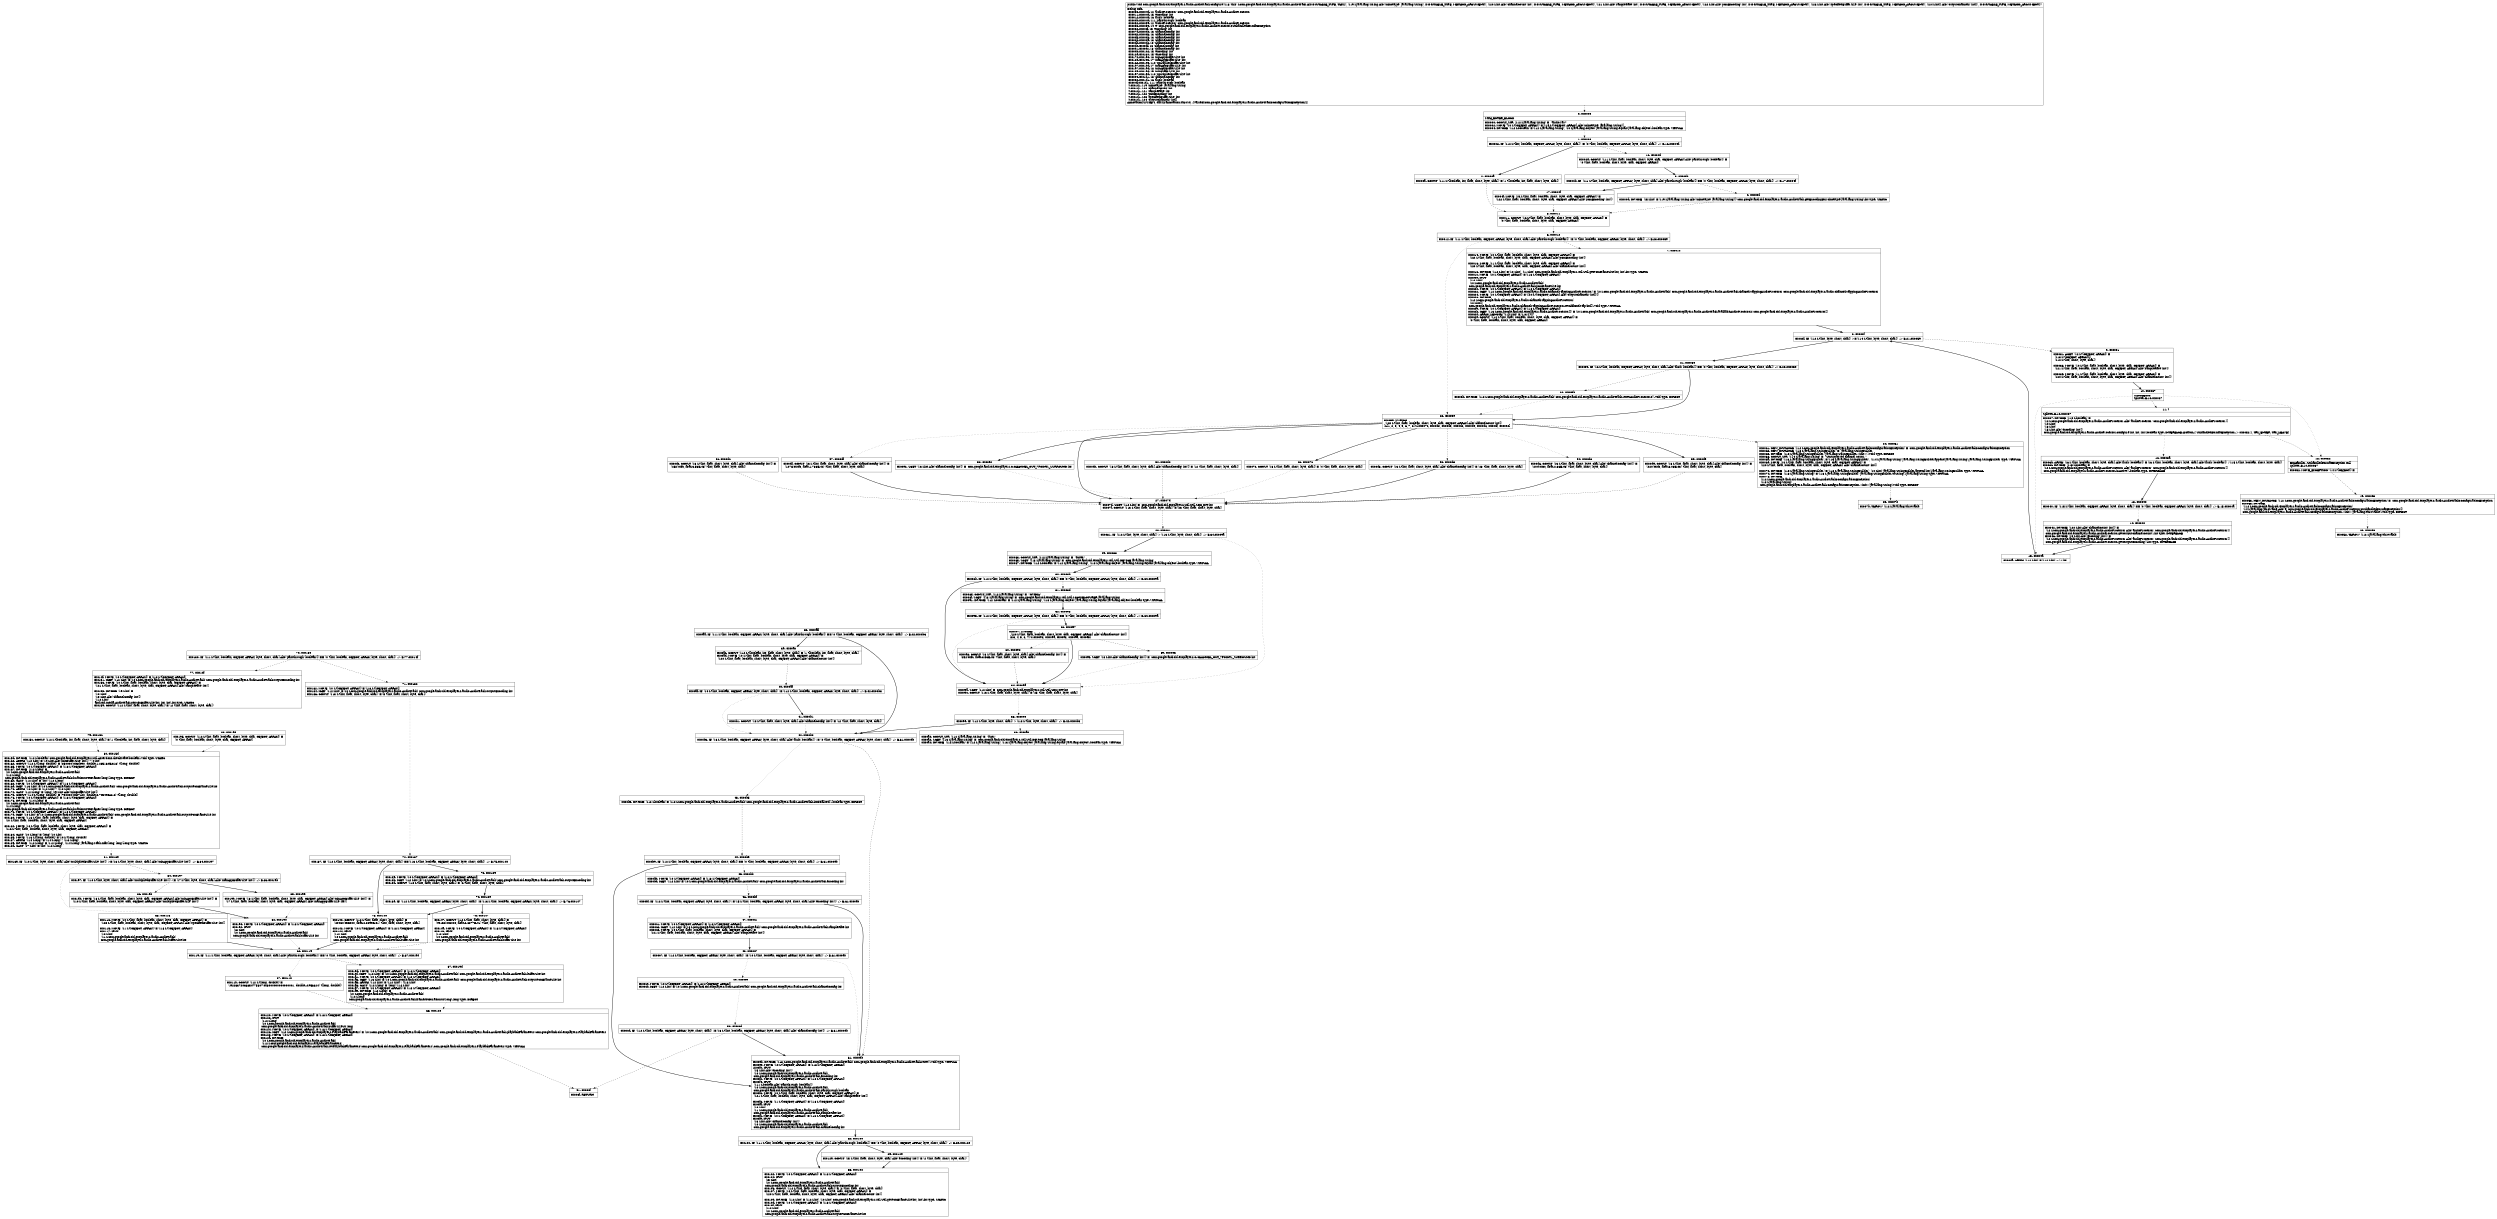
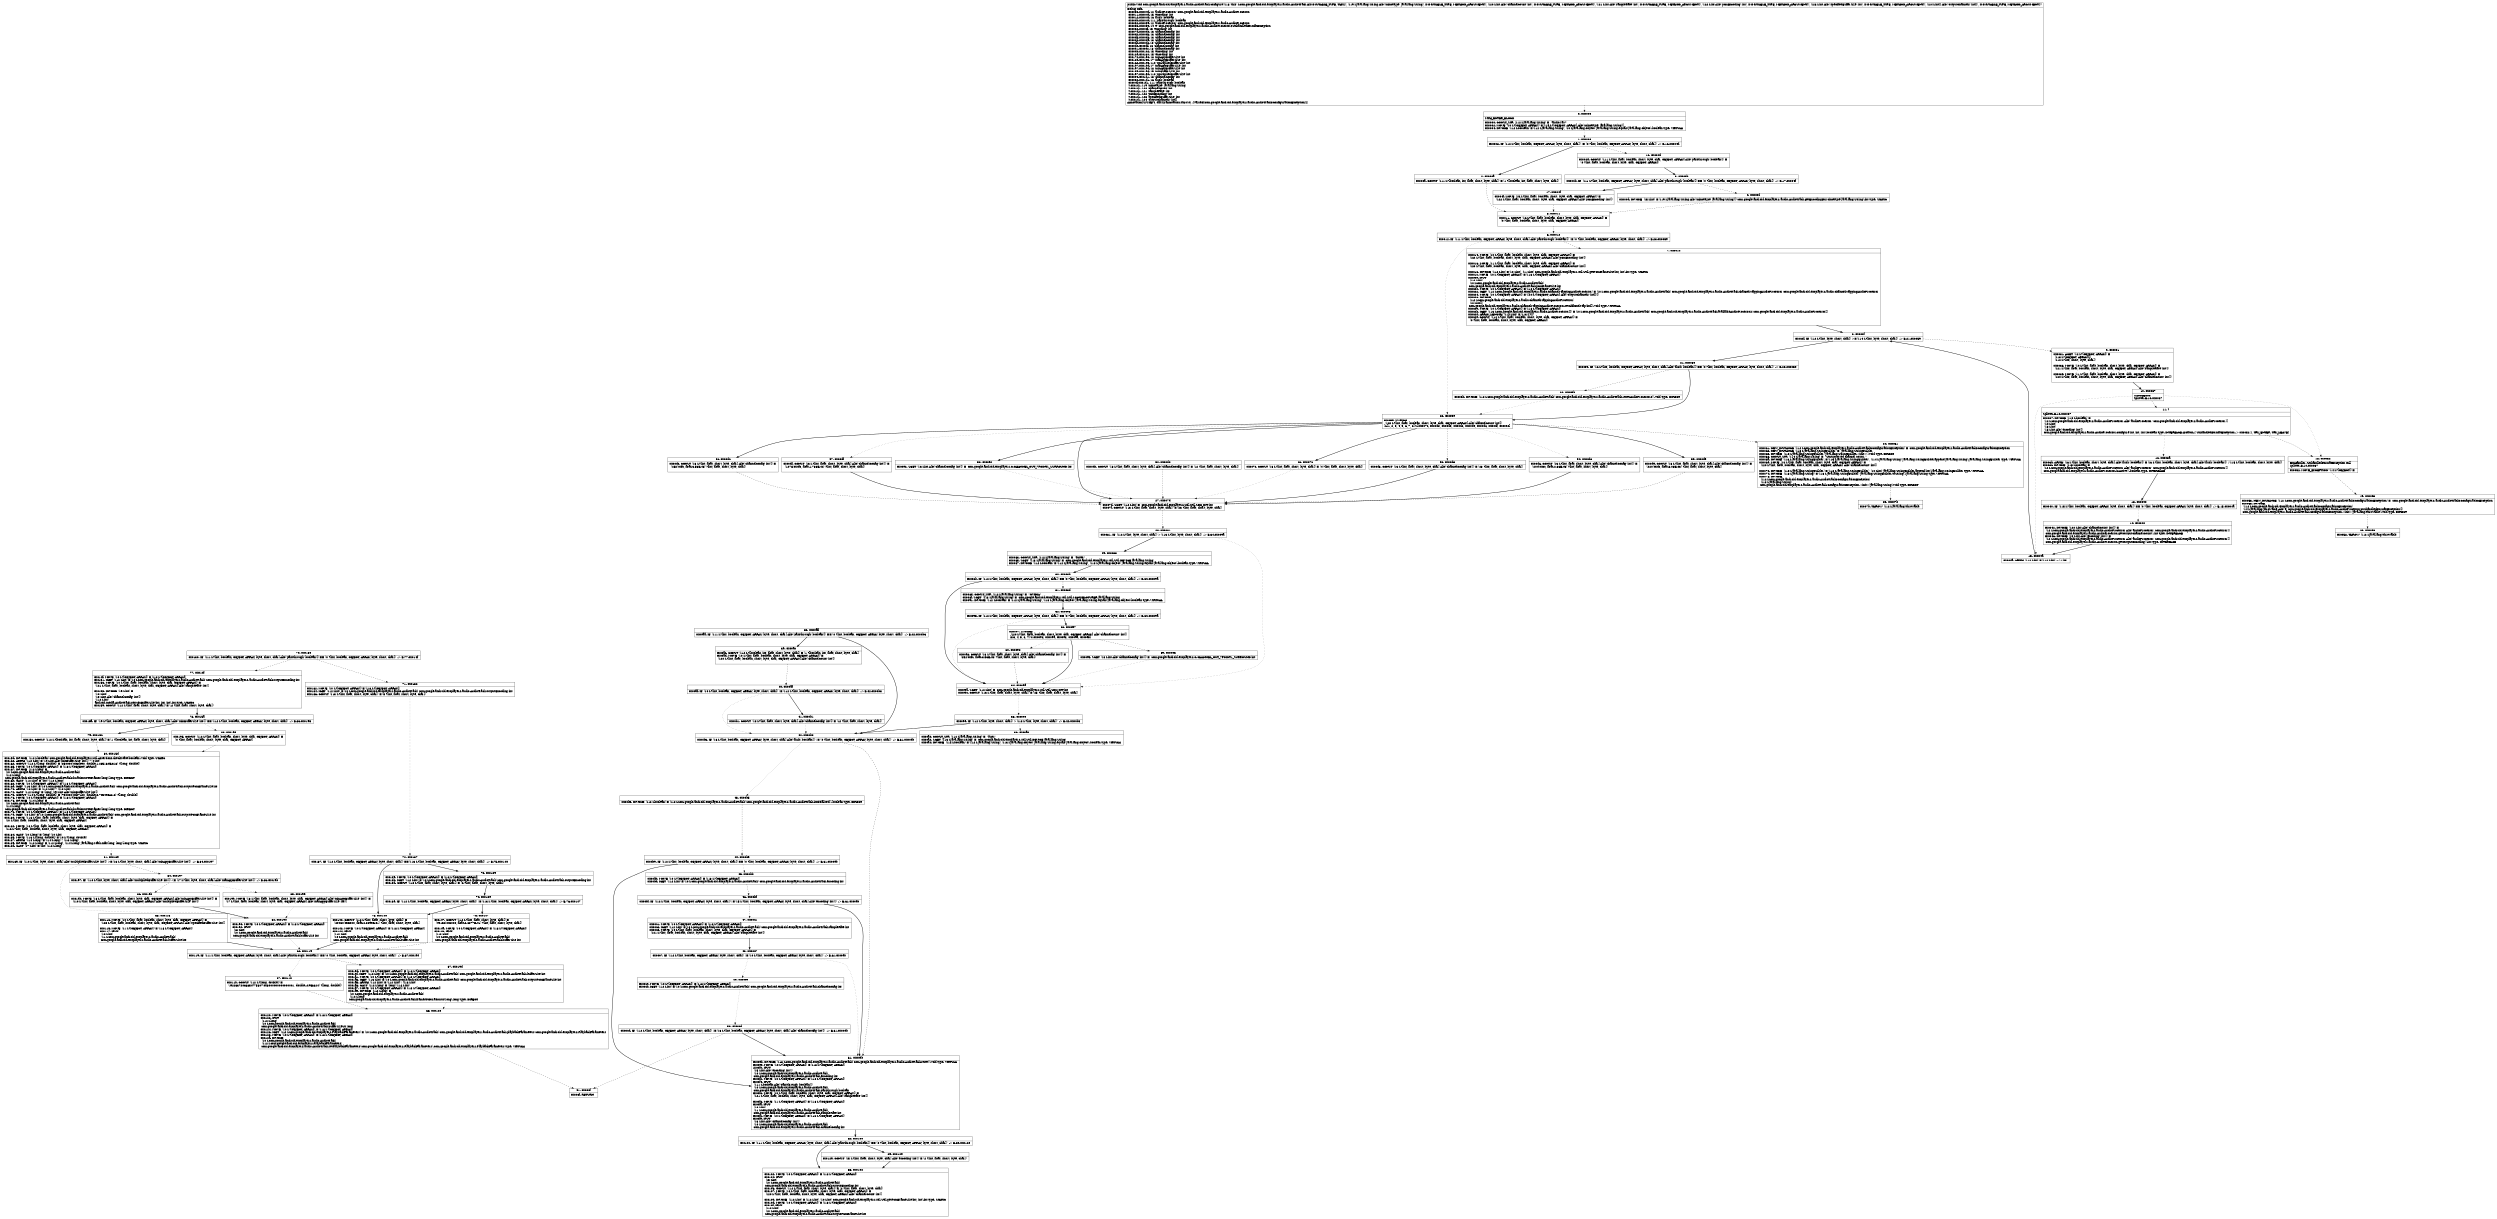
edge "23: 0x005e" -> "56: 0x00dc": added
node "78: 0x015a": added
edge "84: 0x0197" -> "85: 0x0199": style bold -> dotted
